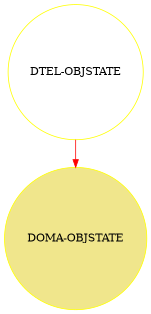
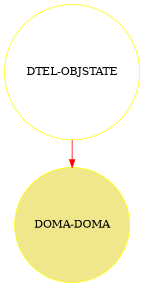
node "DOMA-OBJSTATE": label "DOMA-OBJSTATE" -> "DOMA-DOMA"
